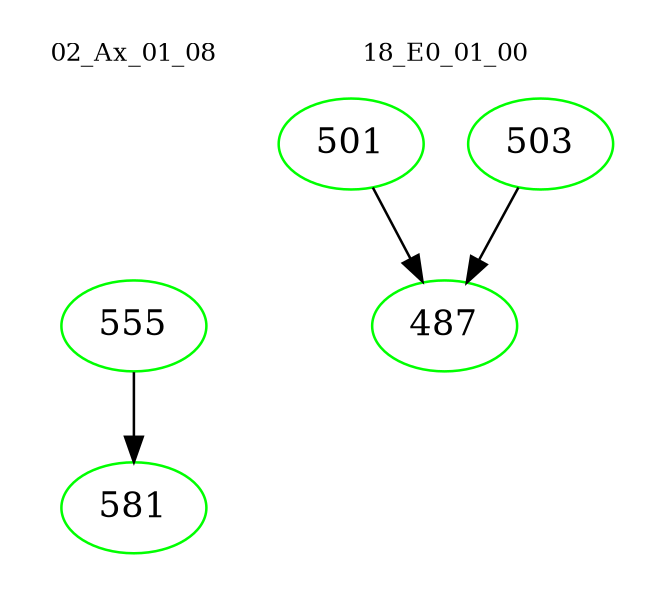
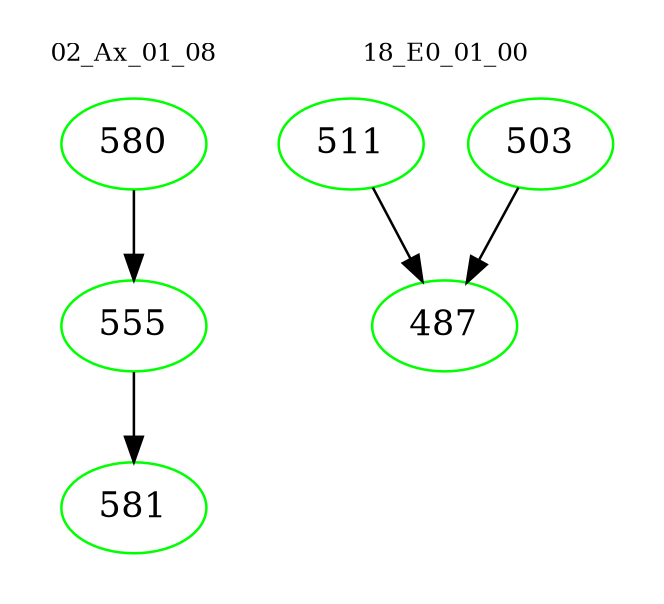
node "580": added
node "501": label "501" -> "511"
